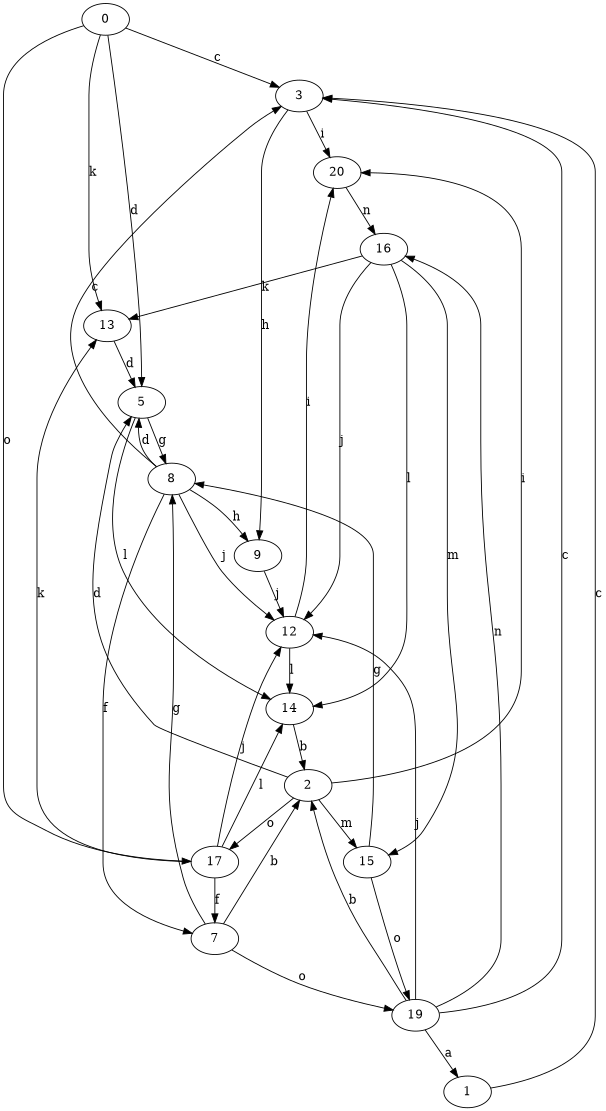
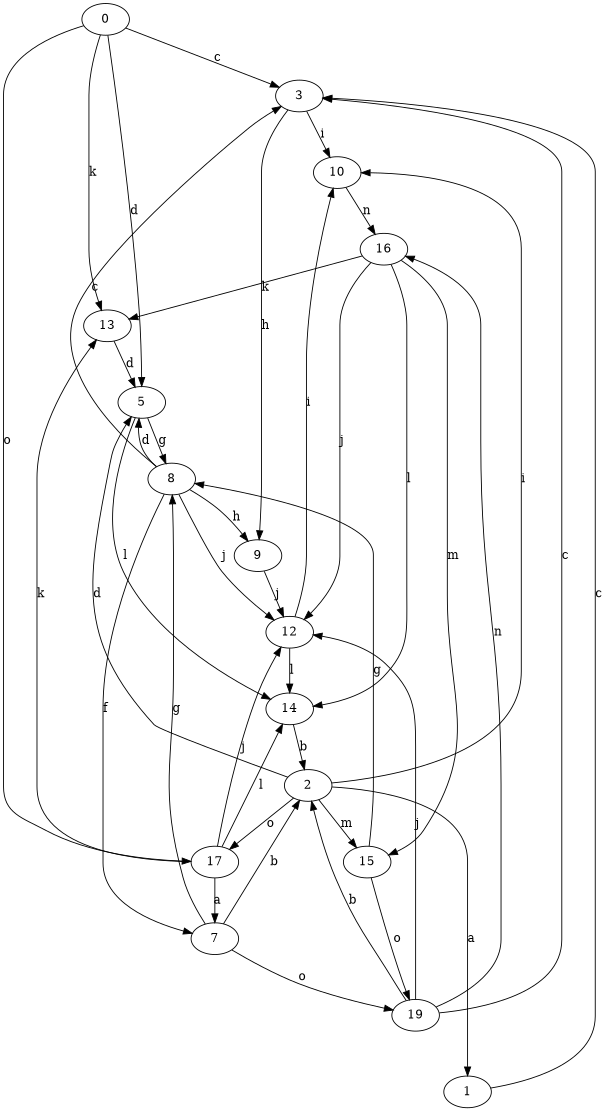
node "20": label "20" -> "10"
edge "17" -> "7": label "f" -> "a"
edge "19" -> "1": now "2" -> "1"
